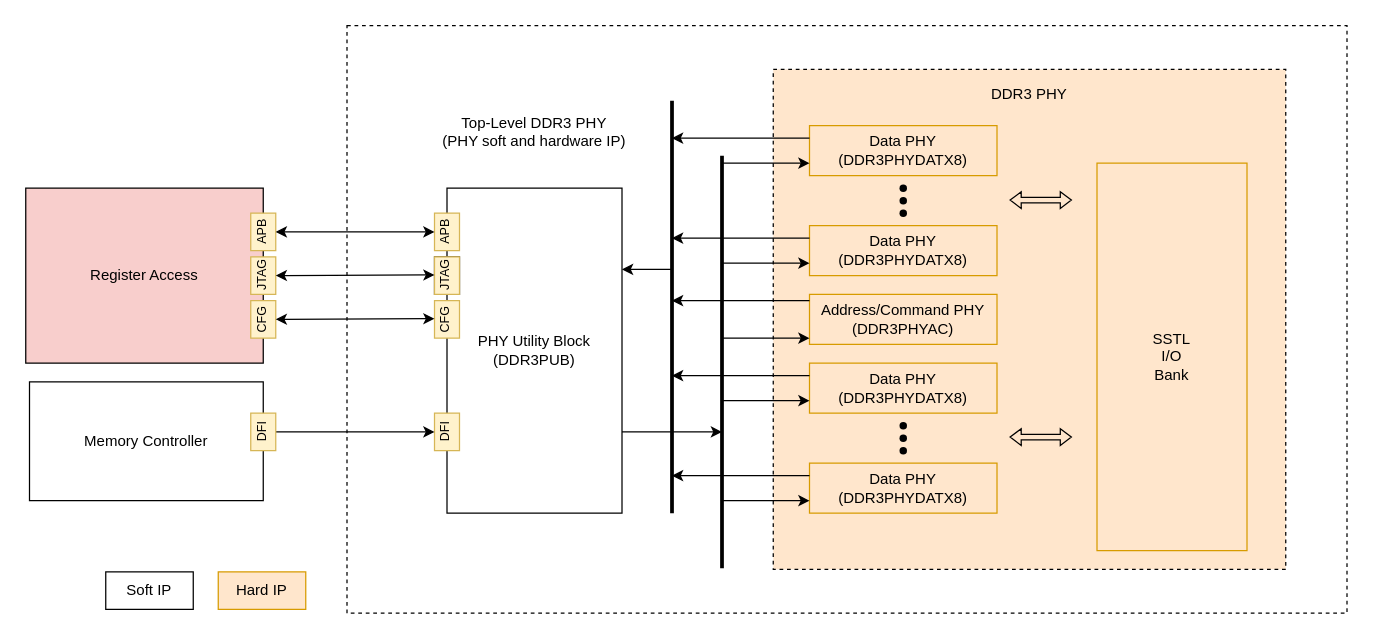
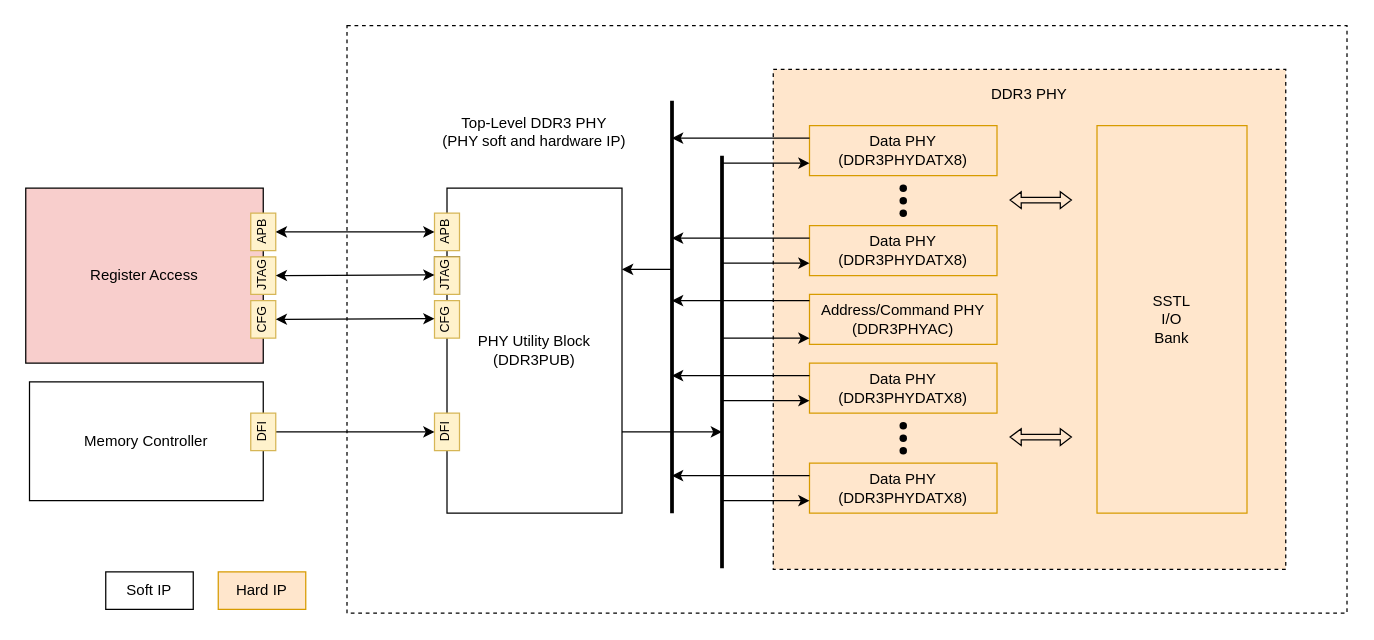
node "SSTL I/O Bank": moved (1172, 357) -> (1172, 319)
